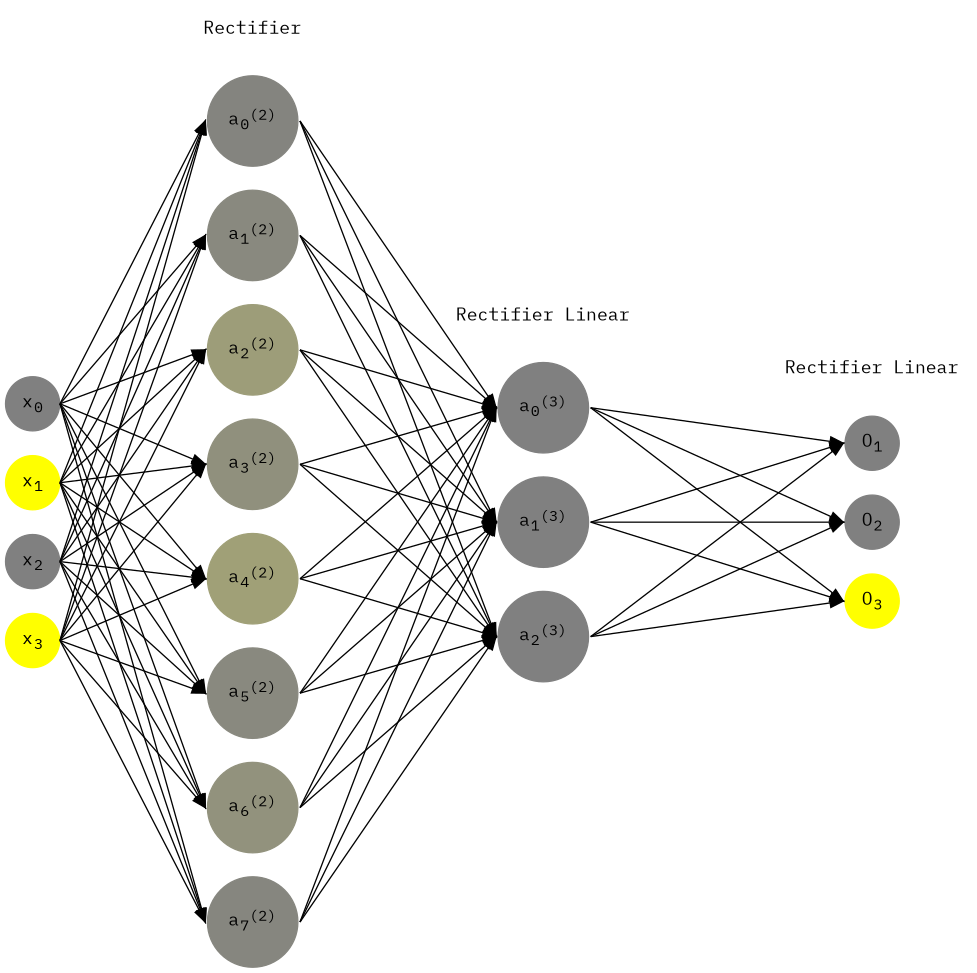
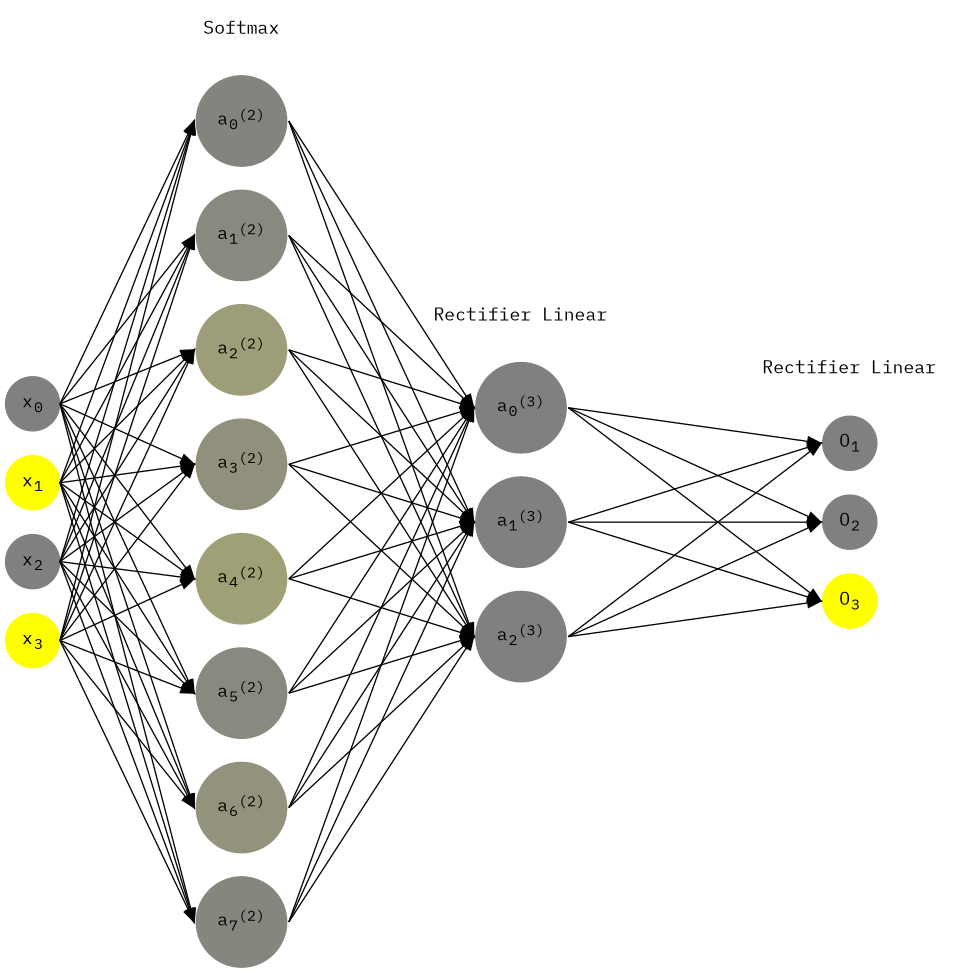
node "Rectifier": label "Rectifier" -> "Softmax"
